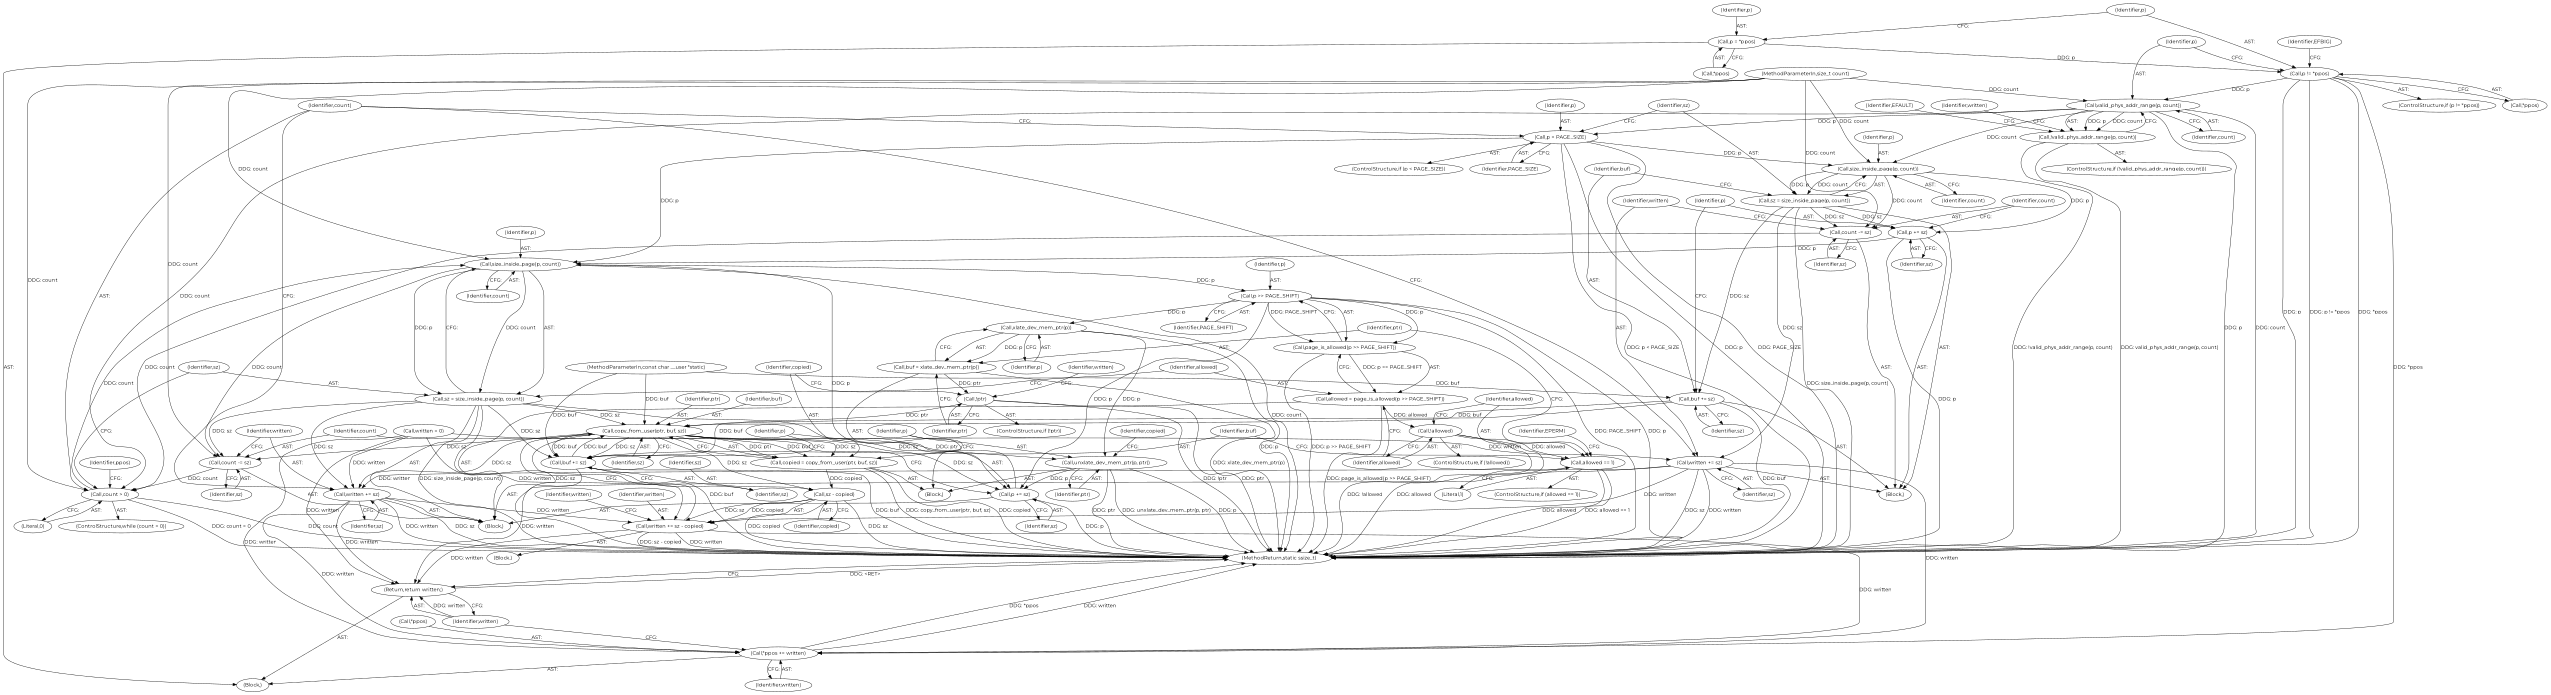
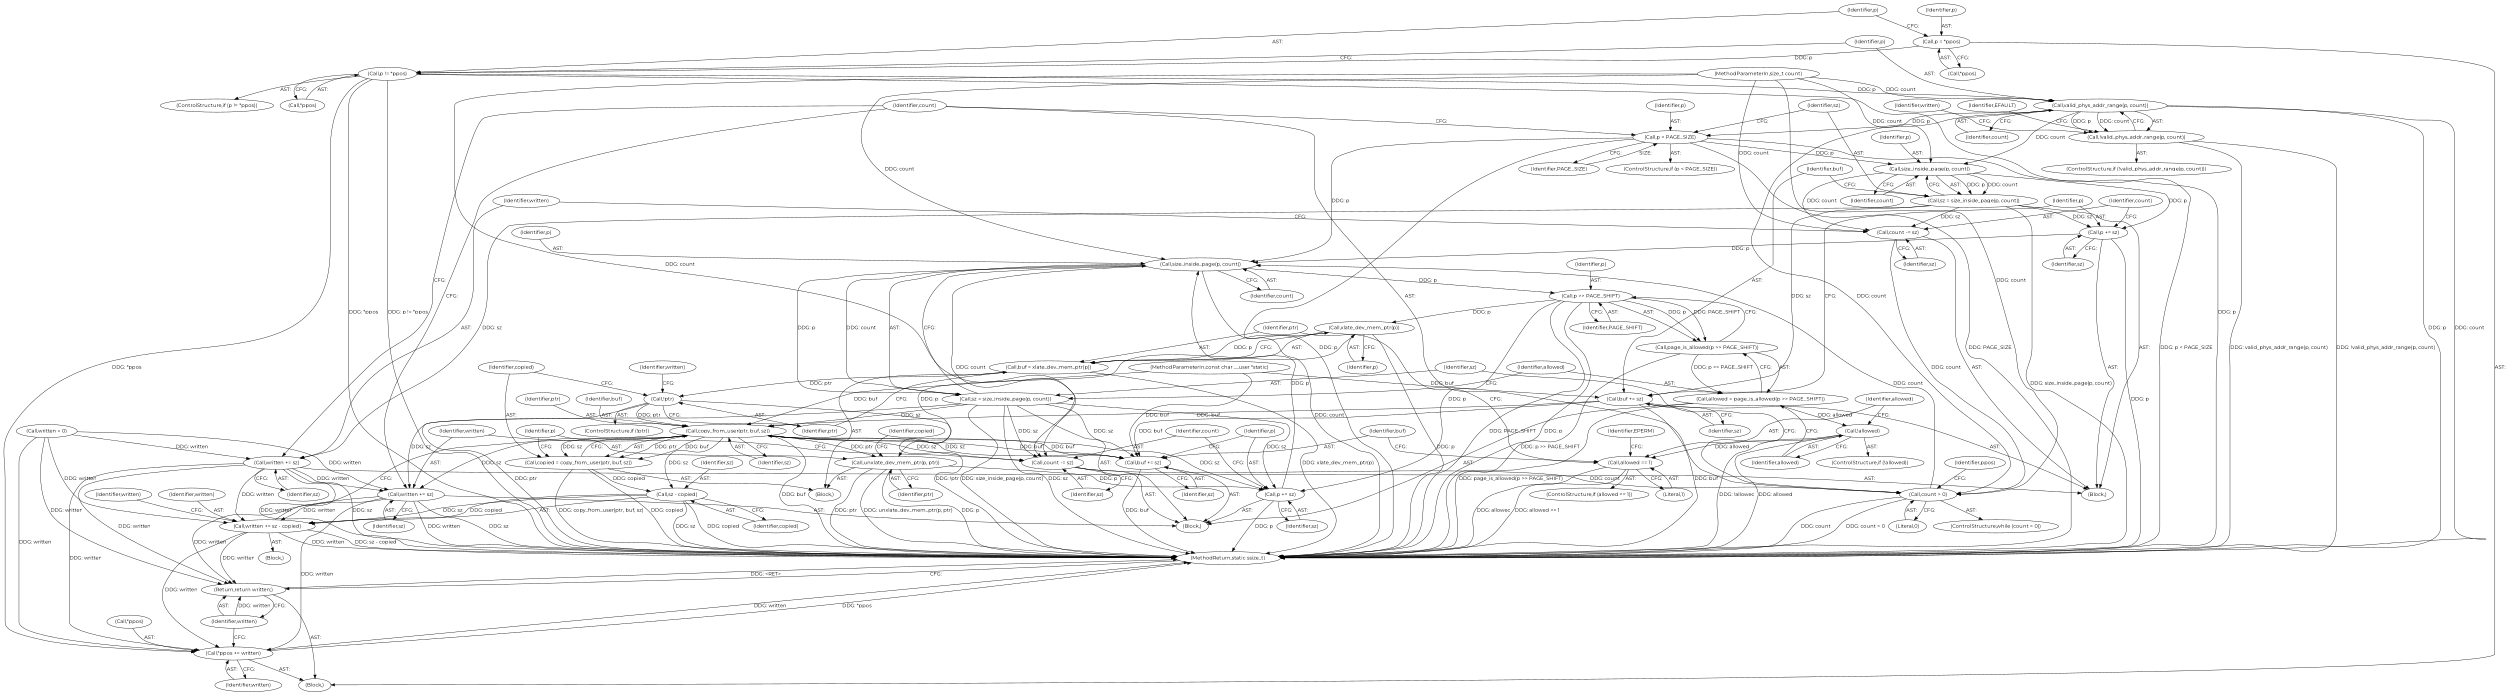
node "(Identifier,EFBIG)": removed
edge "(Identifier,PAGE_SIZE)" -> "(Call,p < PAGE_SIZE)": label "AST: " -> "SIZE: "
